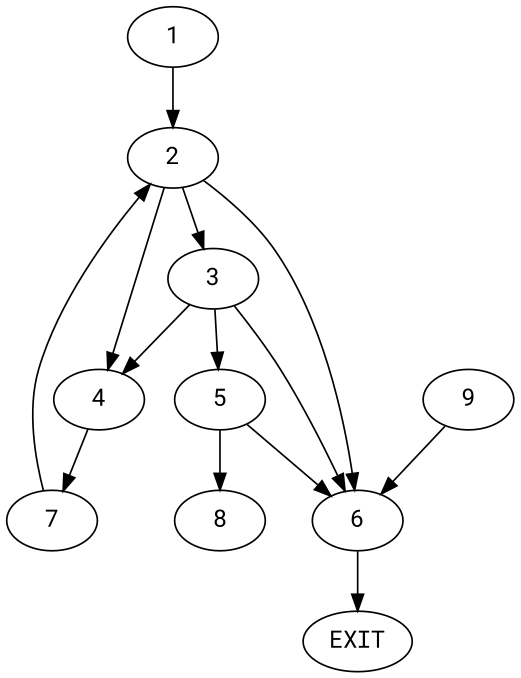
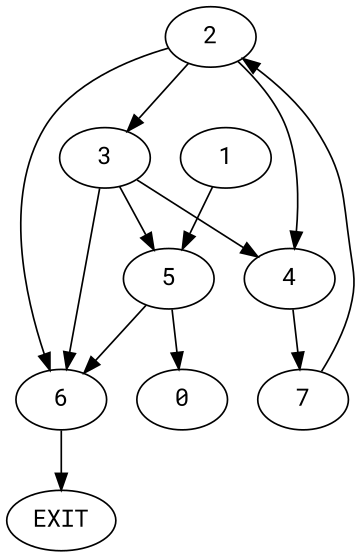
edge "1" -> "2": now "1" -> "5"
node "9": removed
node "8": label "8" -> "0"
